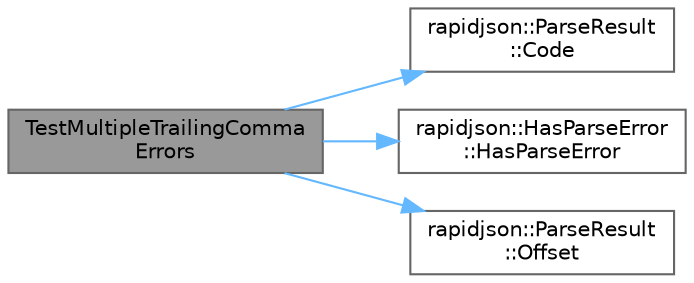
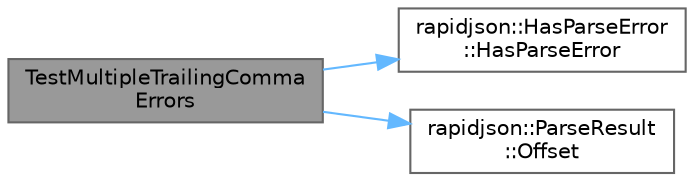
node "rapidjson::ParseResult ::Code": removed
